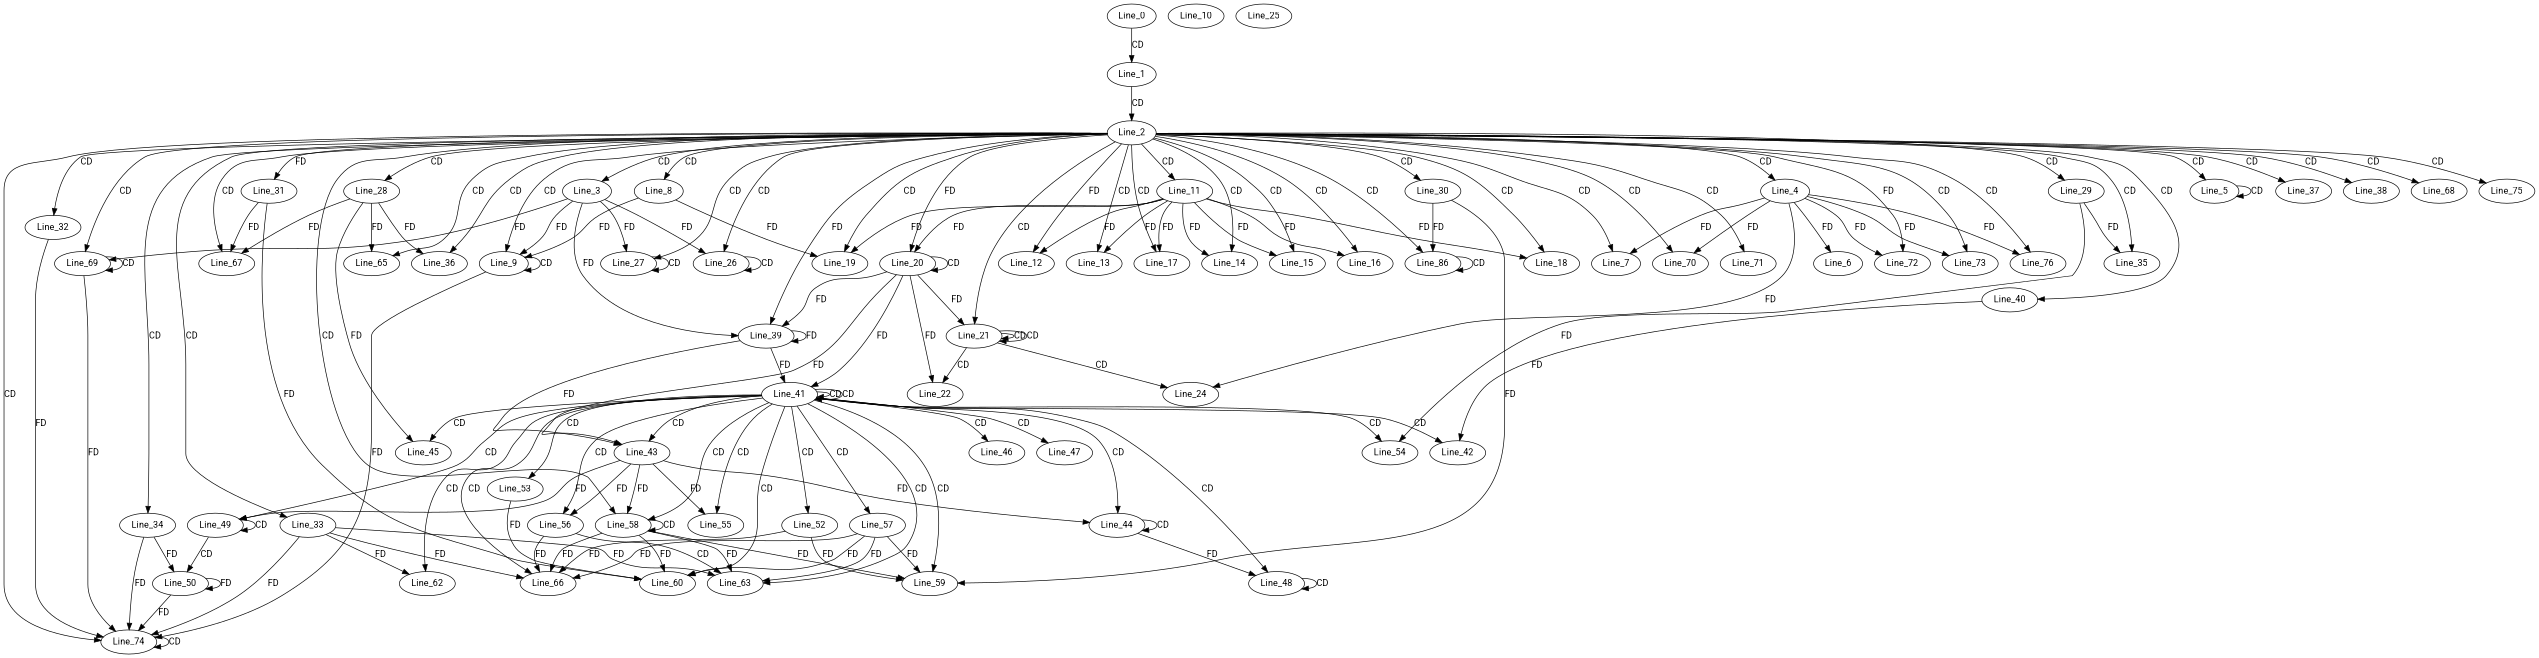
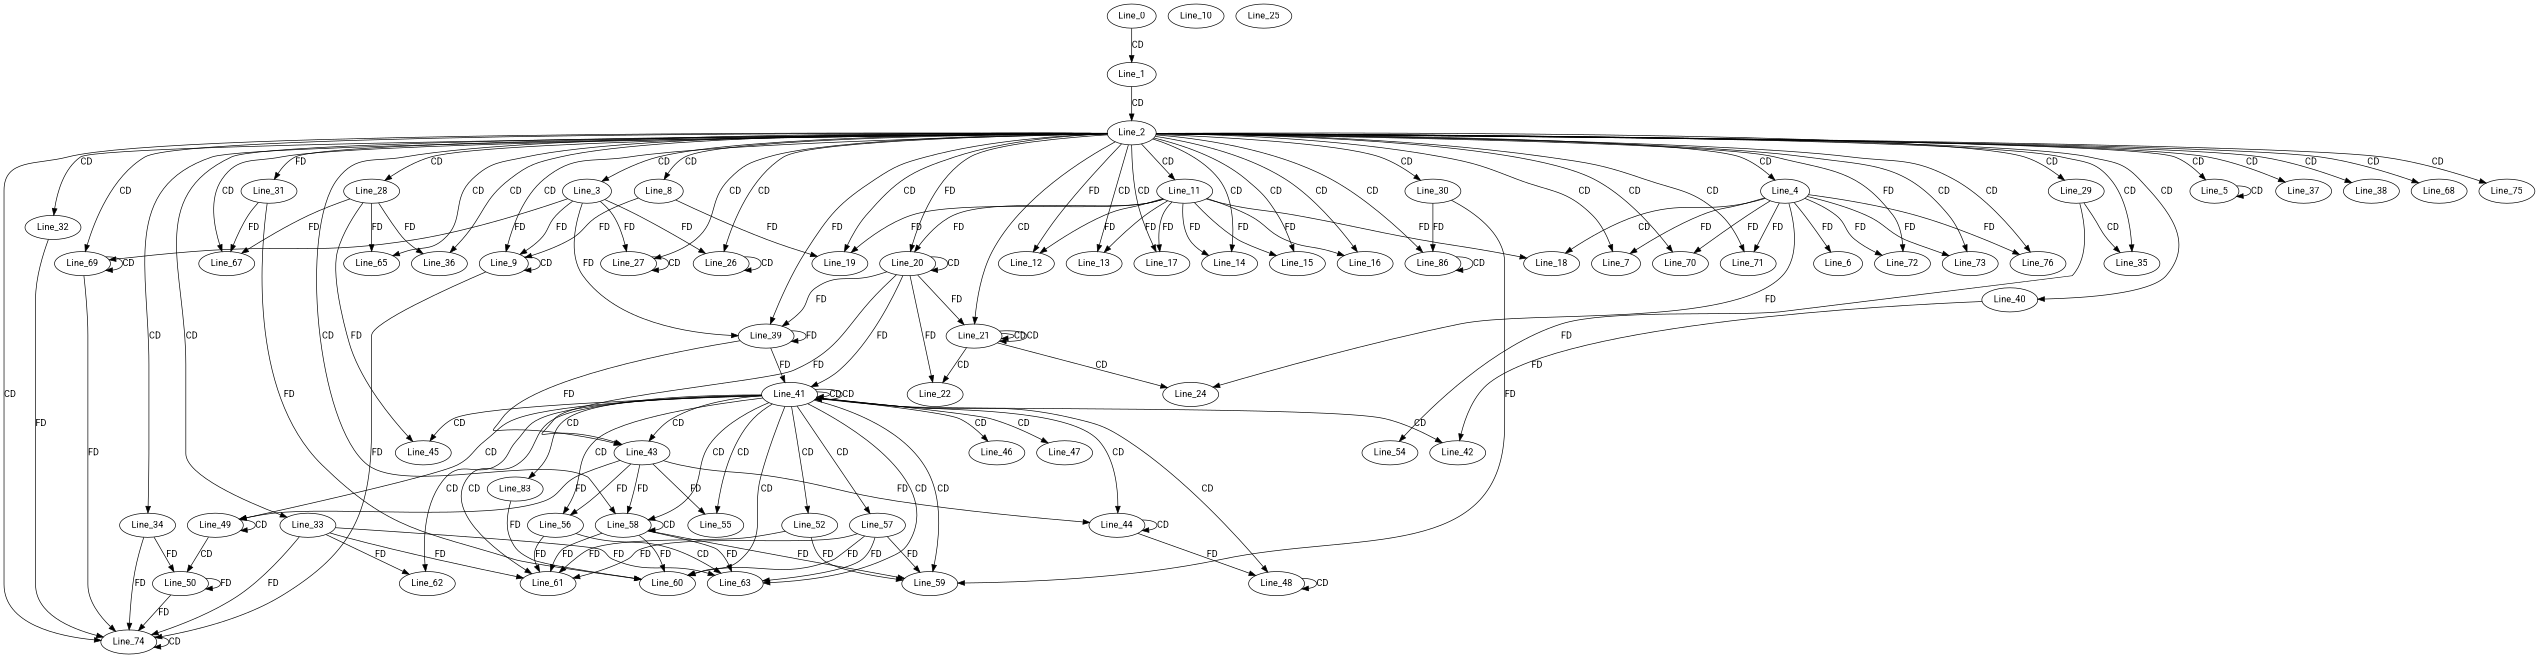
edge "Line_2" -> "Line_18": now "Line_4" -> "Line_18"
edge "Line_4" -> "Line_71": added, label "FD"
edge "Line_29" -> "Line_35": label "FD" -> "CD"
edge "Line_41" -> "Line_54": removed, label "CD"
node "Line_53": label "Line_53" -> "Line_83"
node "Line_66": label "Line_66" -> "Line_61"
